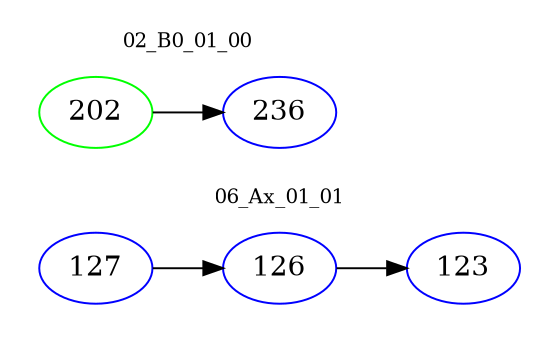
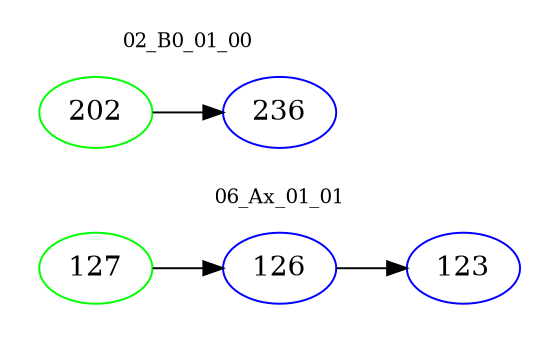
node "127": color blue -> green
